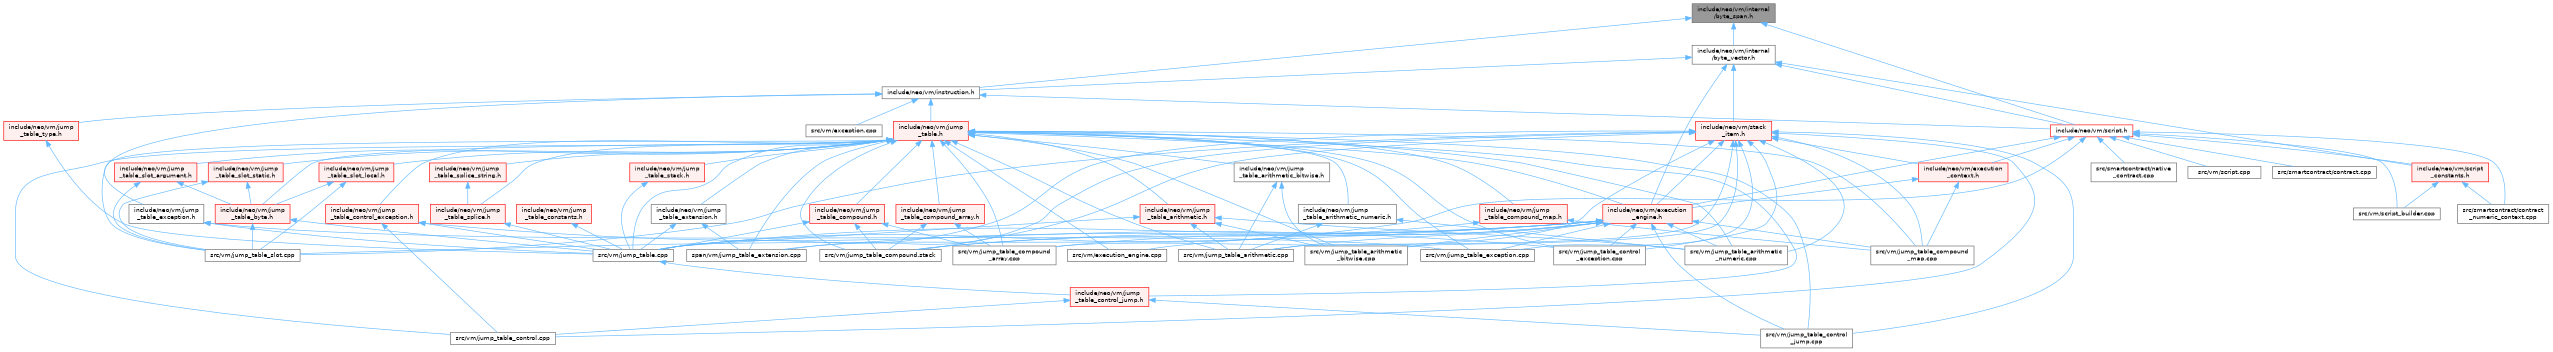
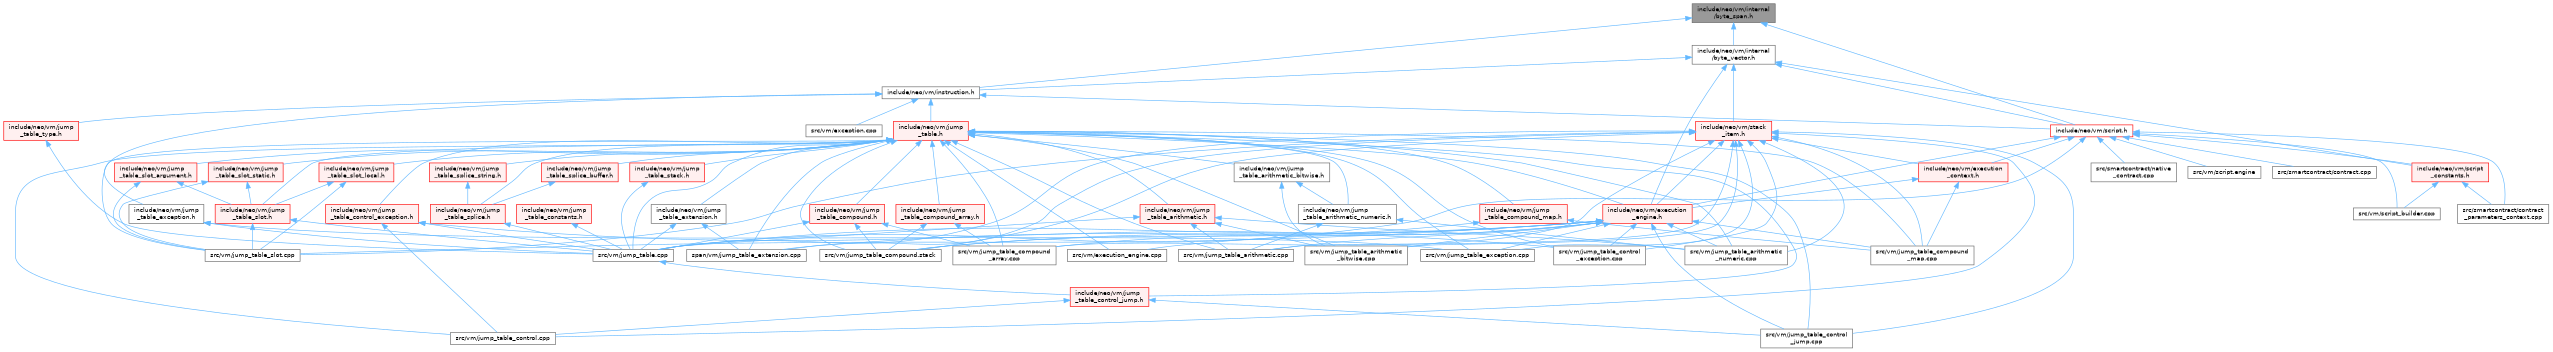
node "include/neo/vm/jump _table_splice_buffer.h": added
node "src/vm/script.cpp": label "src/vm/script.cpp" -> "src/vm/script.engine"
node "include/neo/vm/jump _table_byte.h": label "include/neo/vm/jump _table_byte.h" -> "include/neo/vm/jump _table_slot.h"
node "src/smartcontract/contract _numeric_context.cpp": label "src/smartcontract/contract _numeric_context.cpp" -> "src/smartcontract/contract _parameters_context.cpp"
edge "src/vm/jump_table_arithmetic.cpp" -> "include/neo/vm/jump _table_arithmetic_bitwise.h": now "include/neo/vm/jump _table_arithmetic_numeric.h" -> "include/neo/vm/jump _table_arithmetic_bitwise.h"
